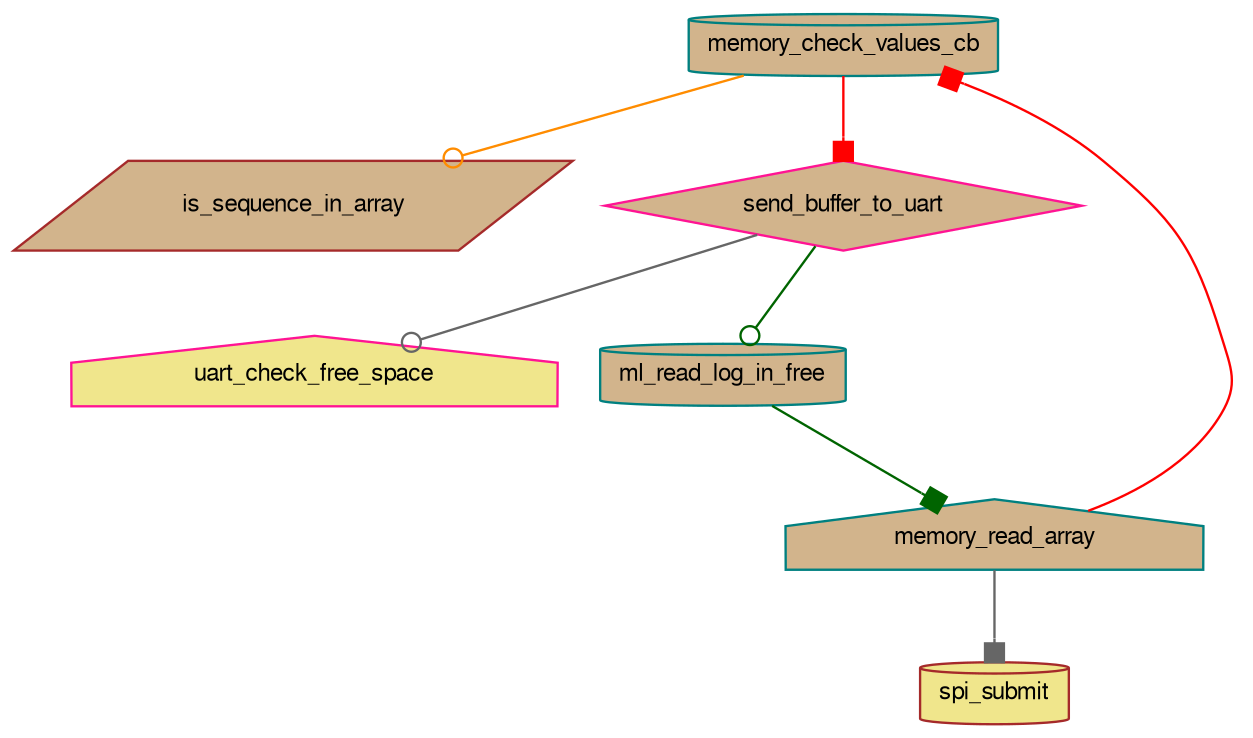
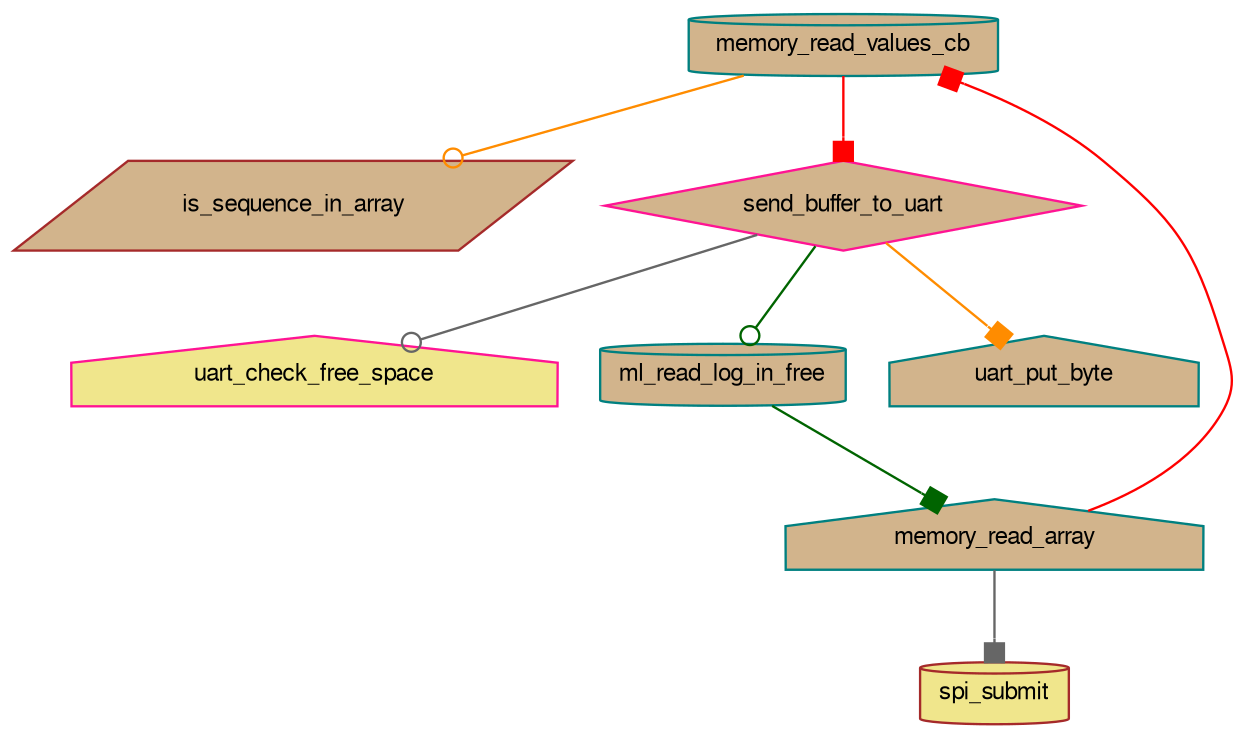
node "memory_check_values_cb": label "memory_check_values_cb" -> "memory_read_values_cb"
node "uart_put_byte": added
